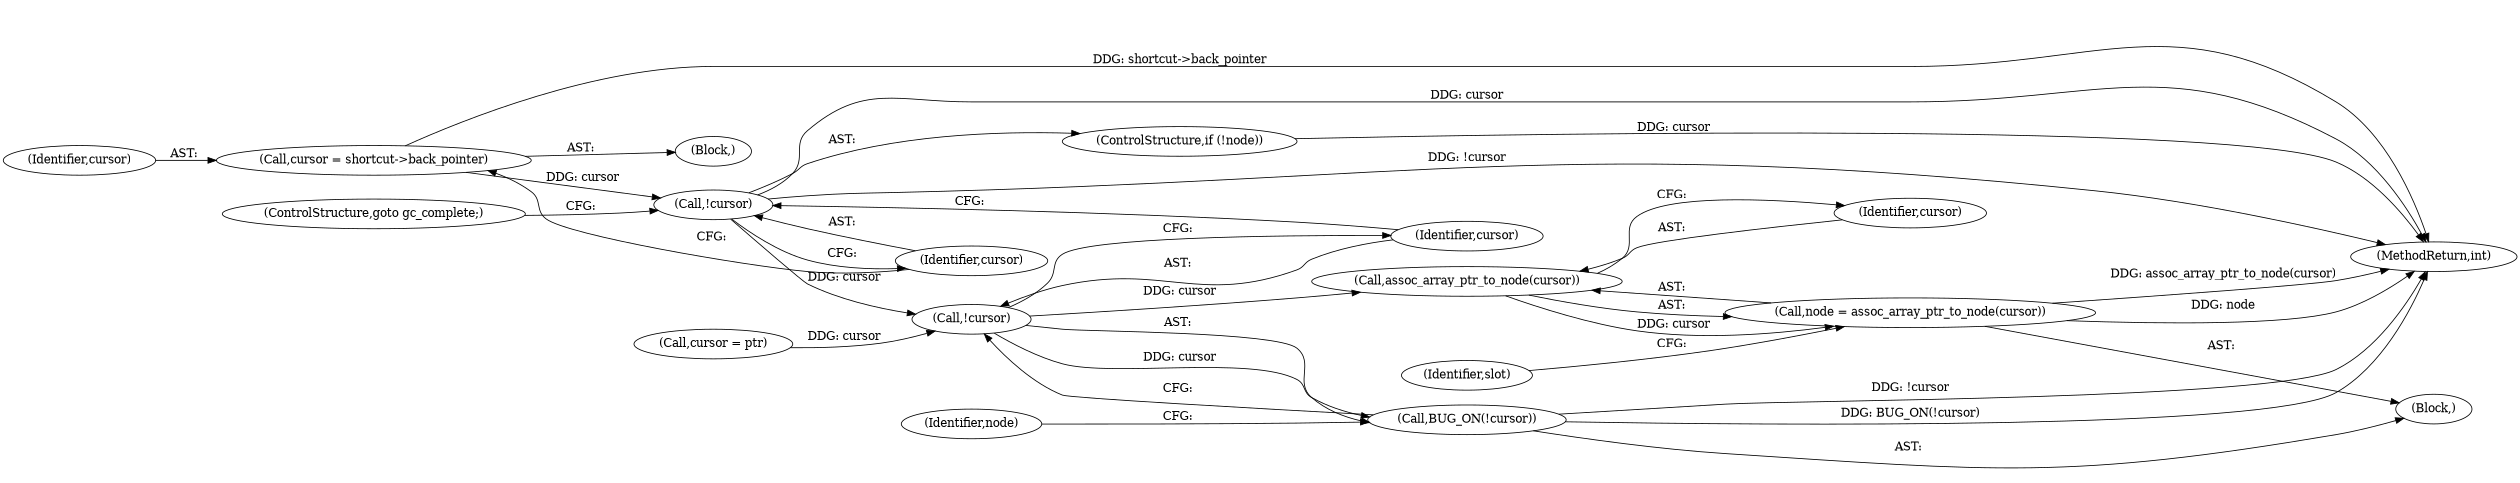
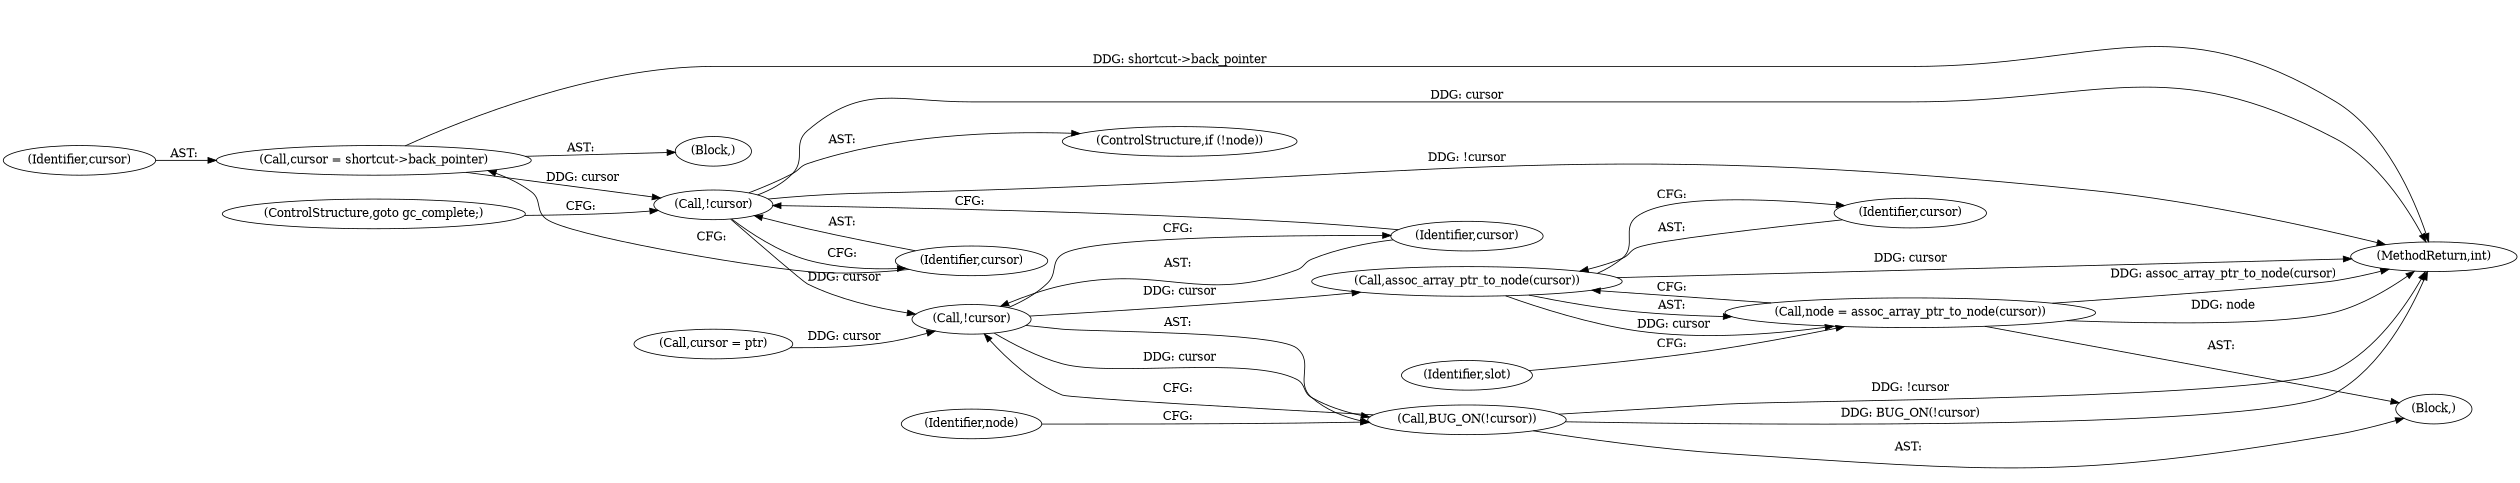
edge "(ControlStructure,if (!node))" -> "(MethodReturn,int)": now "(Call,assoc_array_ptr_to_node(cursor))" -> "(MethodReturn,int)"
edge "(Call,node = assoc_array_ptr_to_node(cursor))" -> "(Call,assoc_array_ptr_to_node(cursor))": label "AST: " -> "CFG: "
